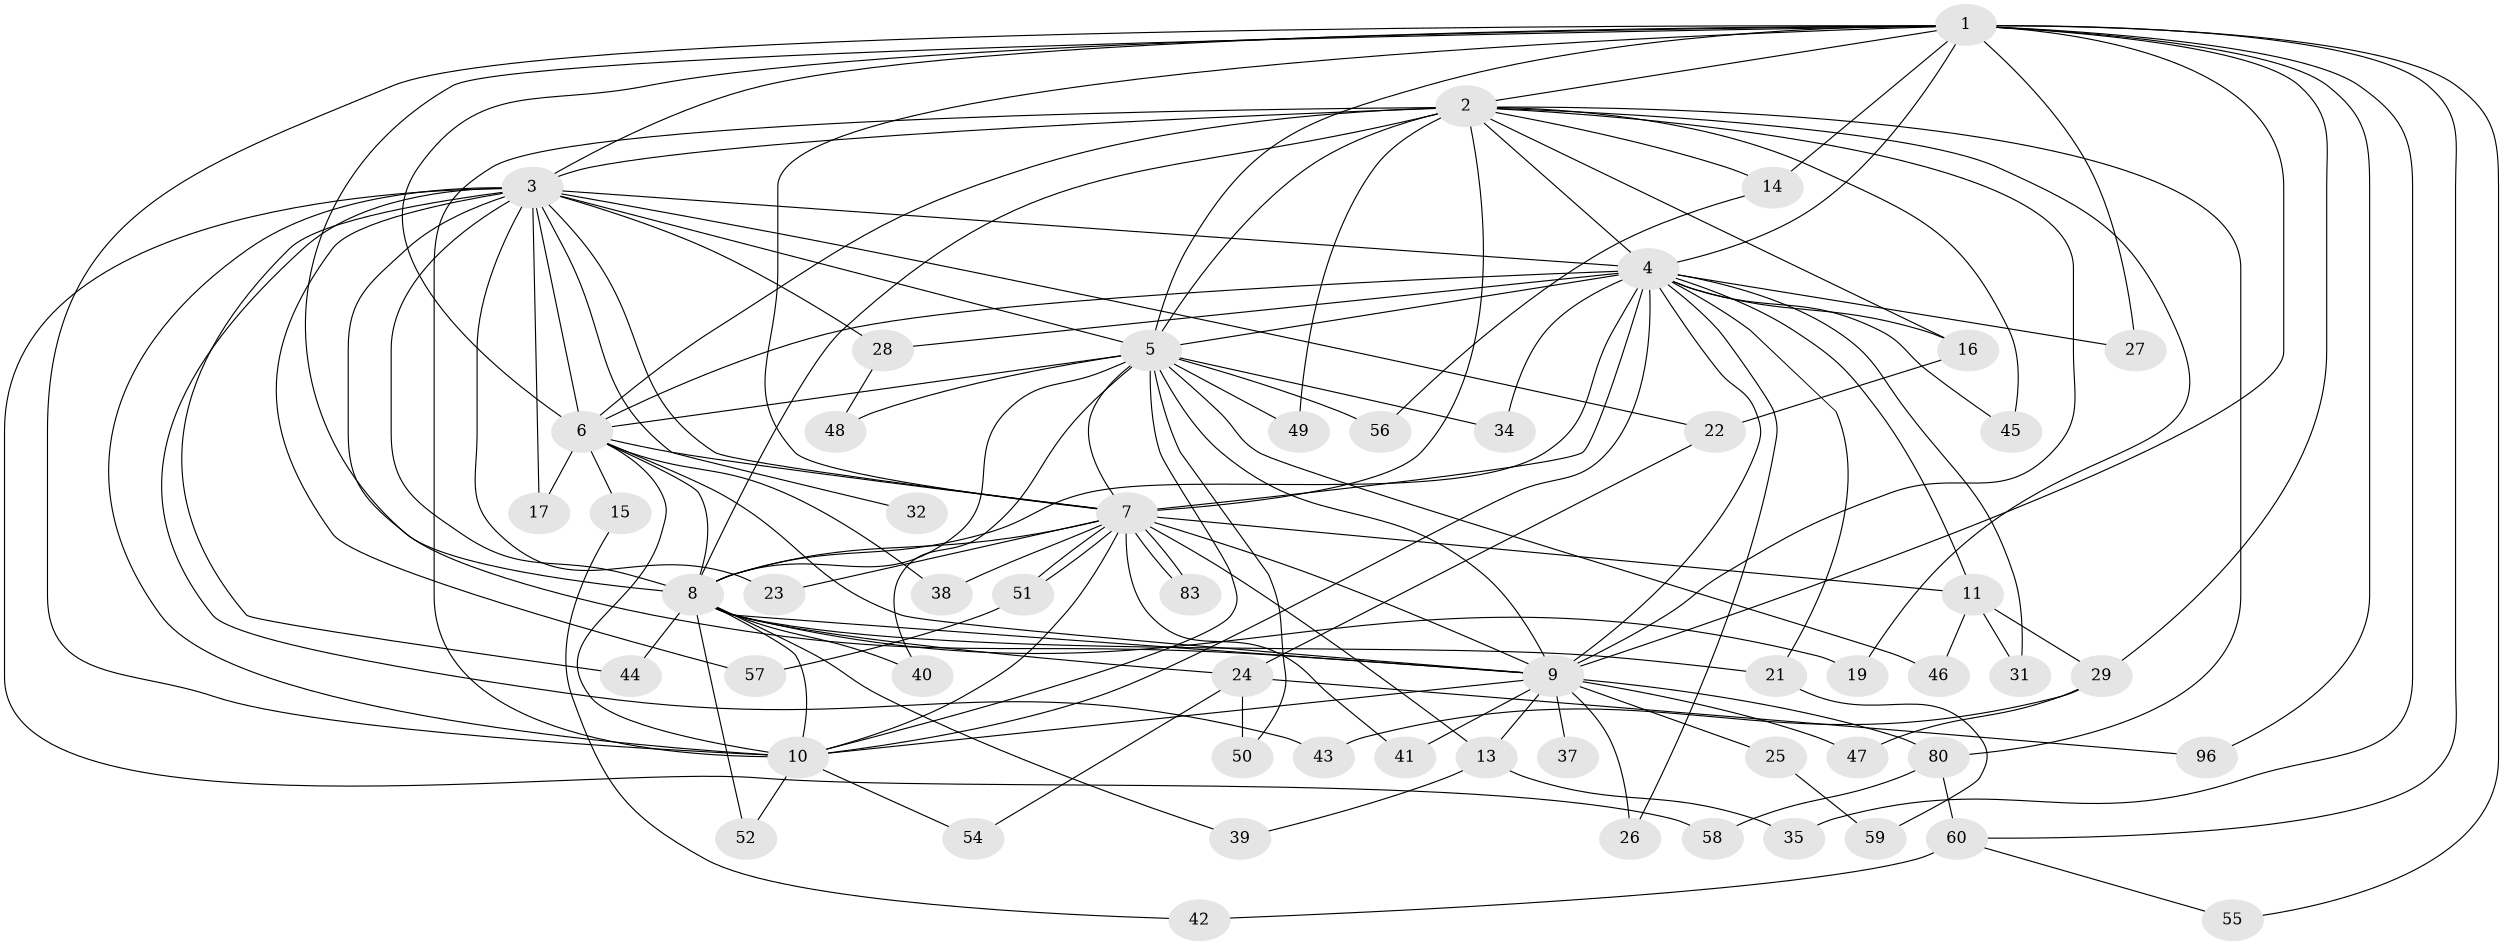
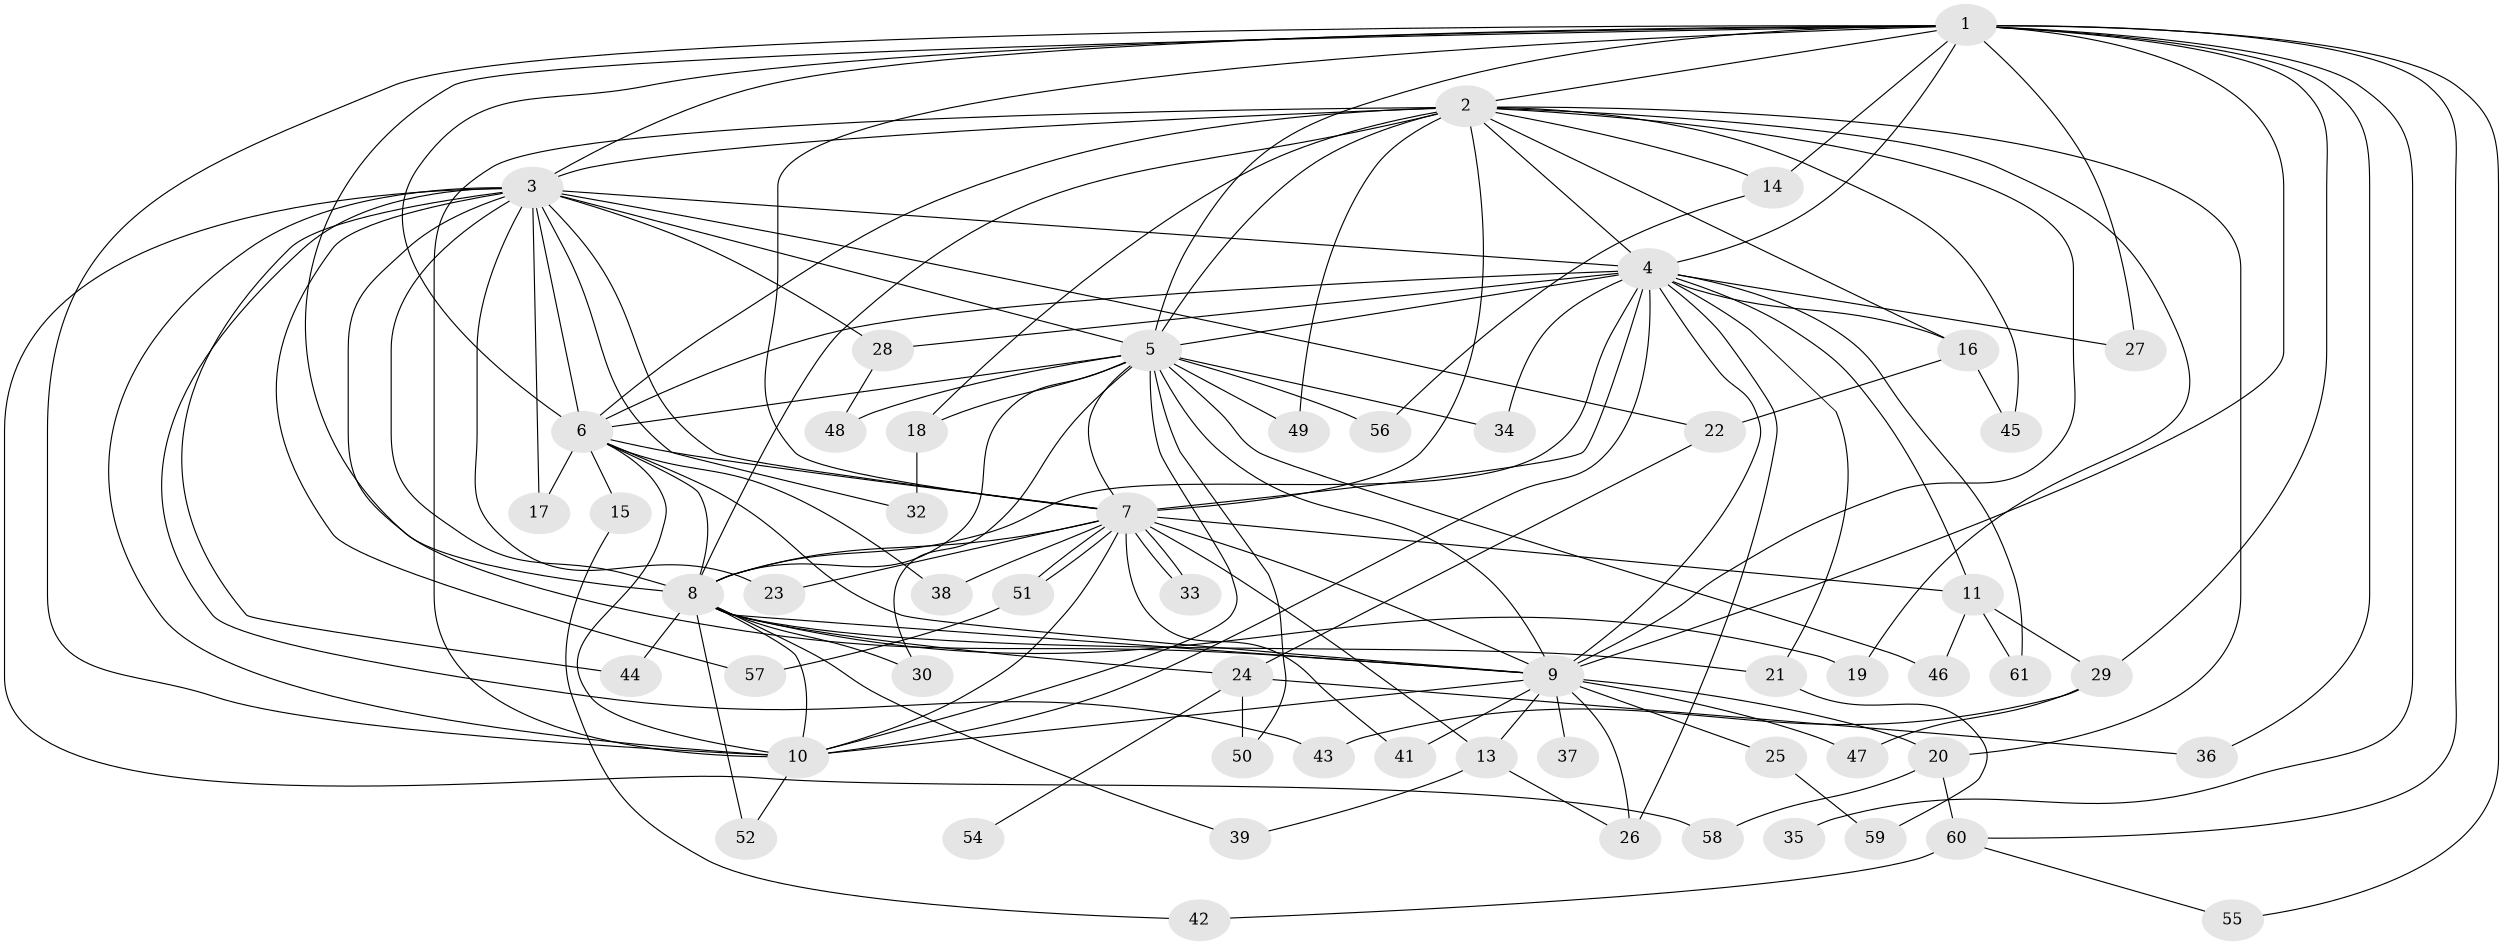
edge "4" -- "45": now "16" -- "45"
node "18": added
node "83": label "83" -> "33"
node "40": label "40" -> "30"
node "31": label "31" -> "61"
node "80": label "80" -> "20"
node "96": label "96" -> "36"
edge "10" -- "54": removed
edge "13" -- "35": now "13" -- "26"
